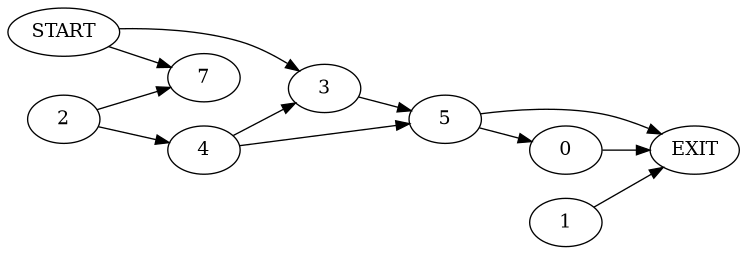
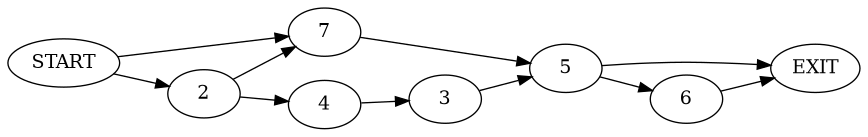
edge "START" -> "3": now "START" -> "2"
edge "4" -> "5": now "7" -> "5"
node "0": label "0" -> "6"
node "1": removed
